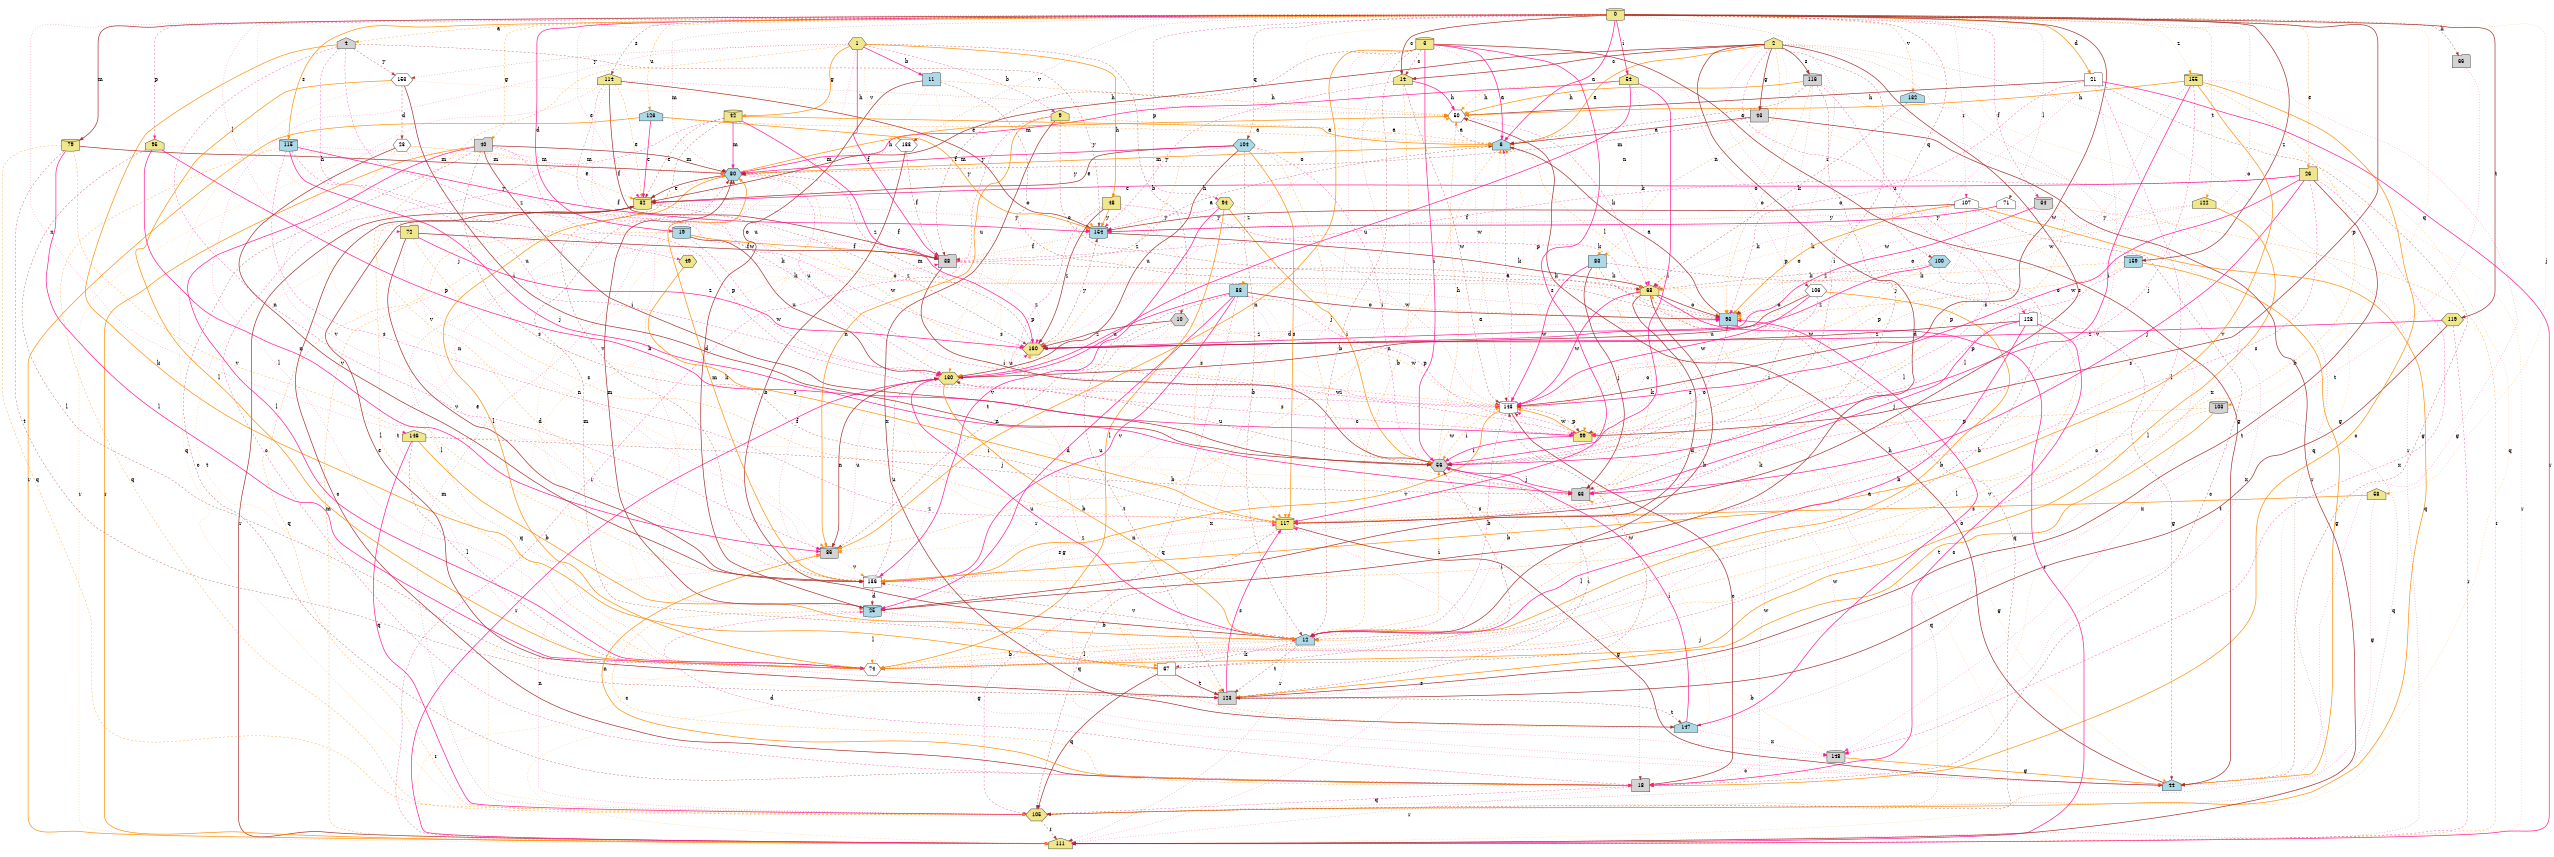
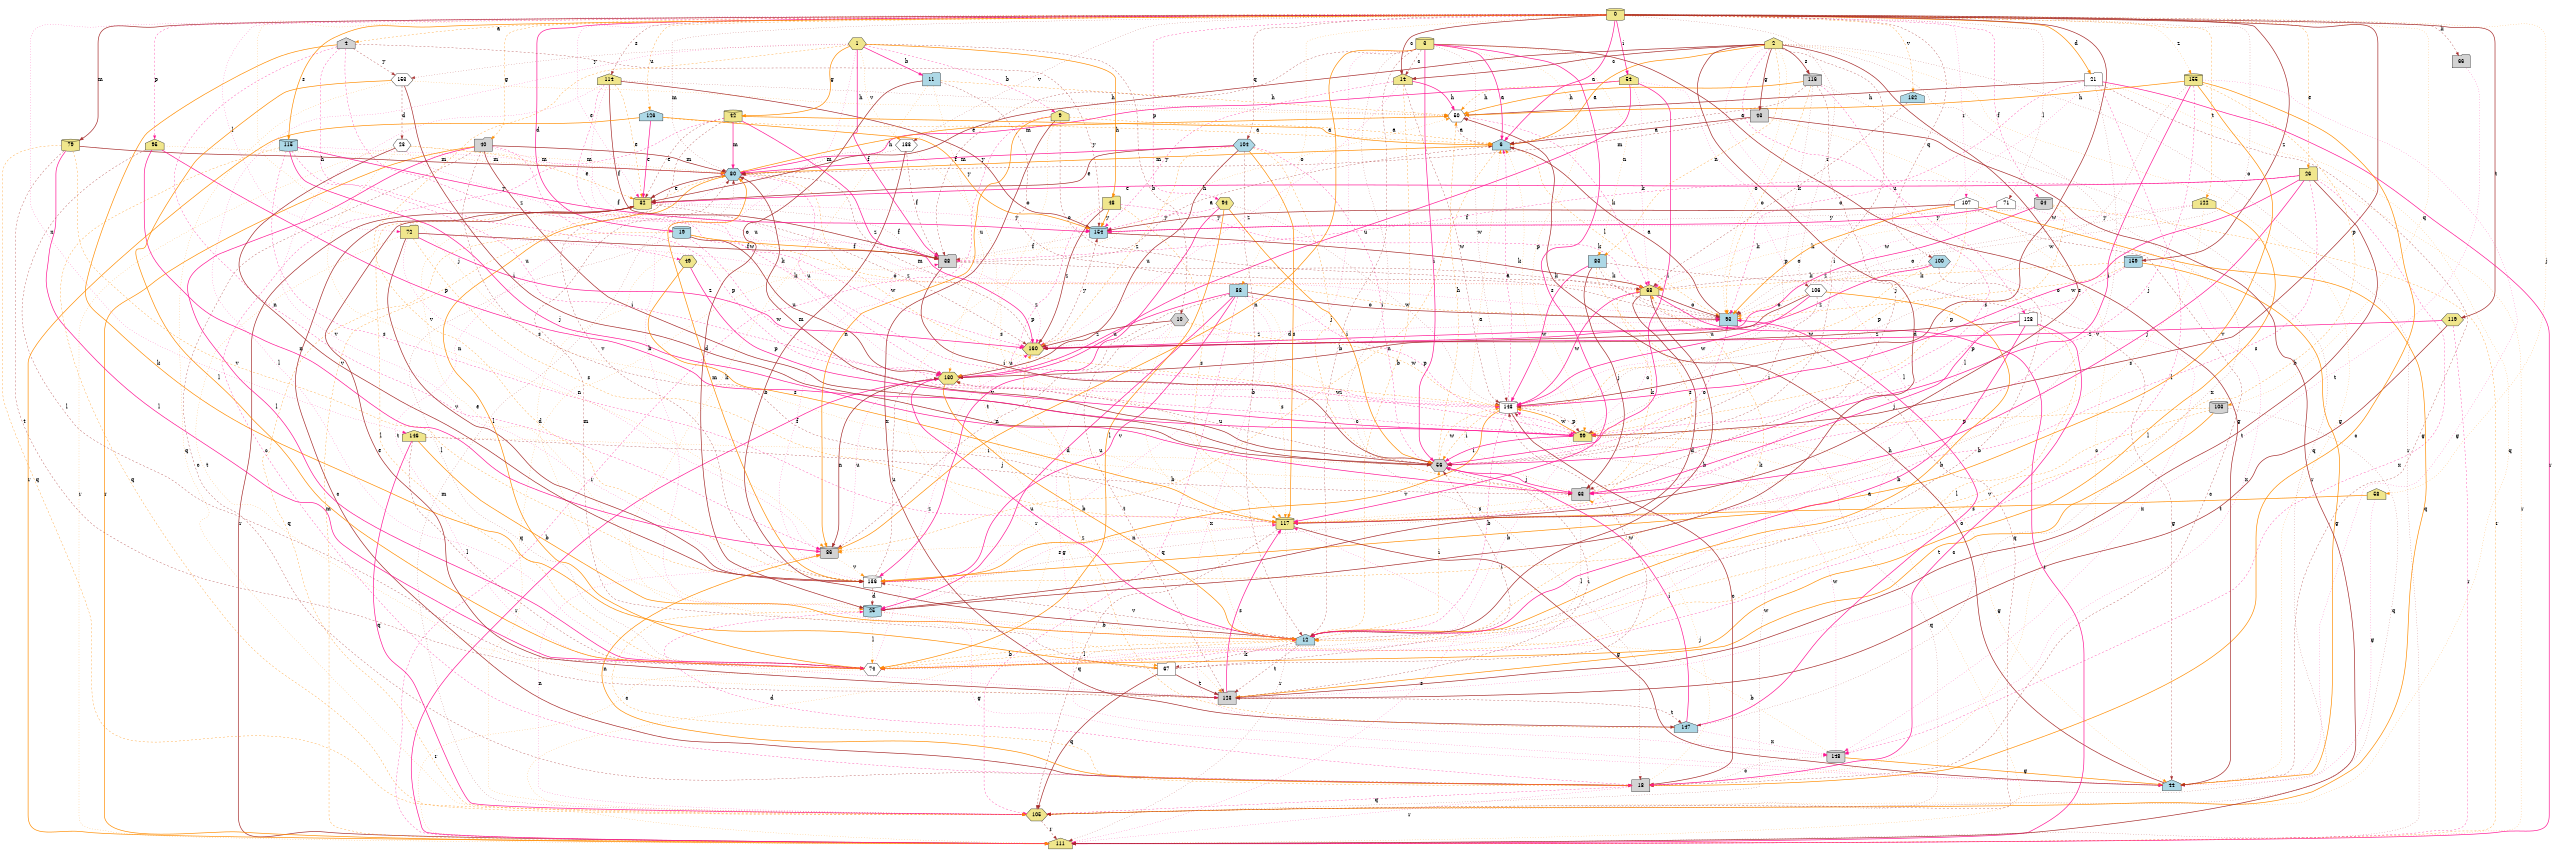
edge "9" -> "154": removed, label "y"
edge "49" -> "99": added, label "p"
edge "25" -> "80": now "56" -> "80"
